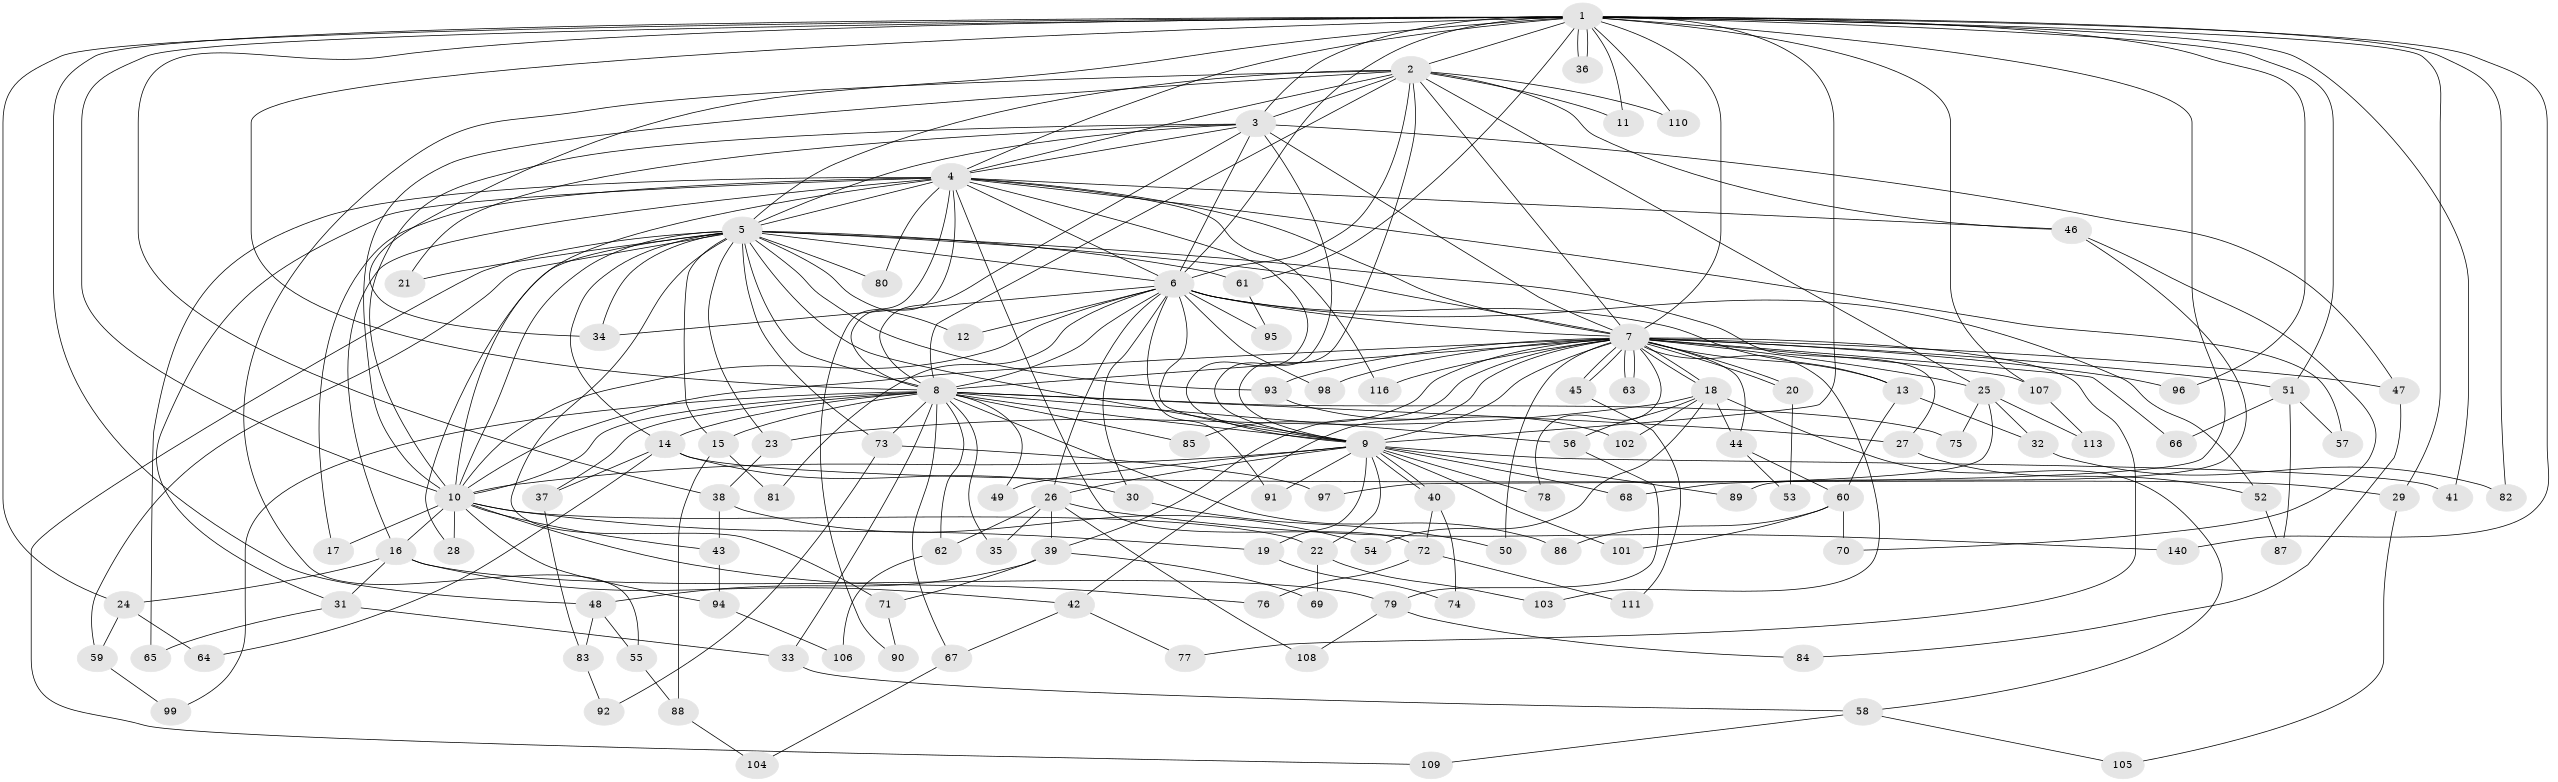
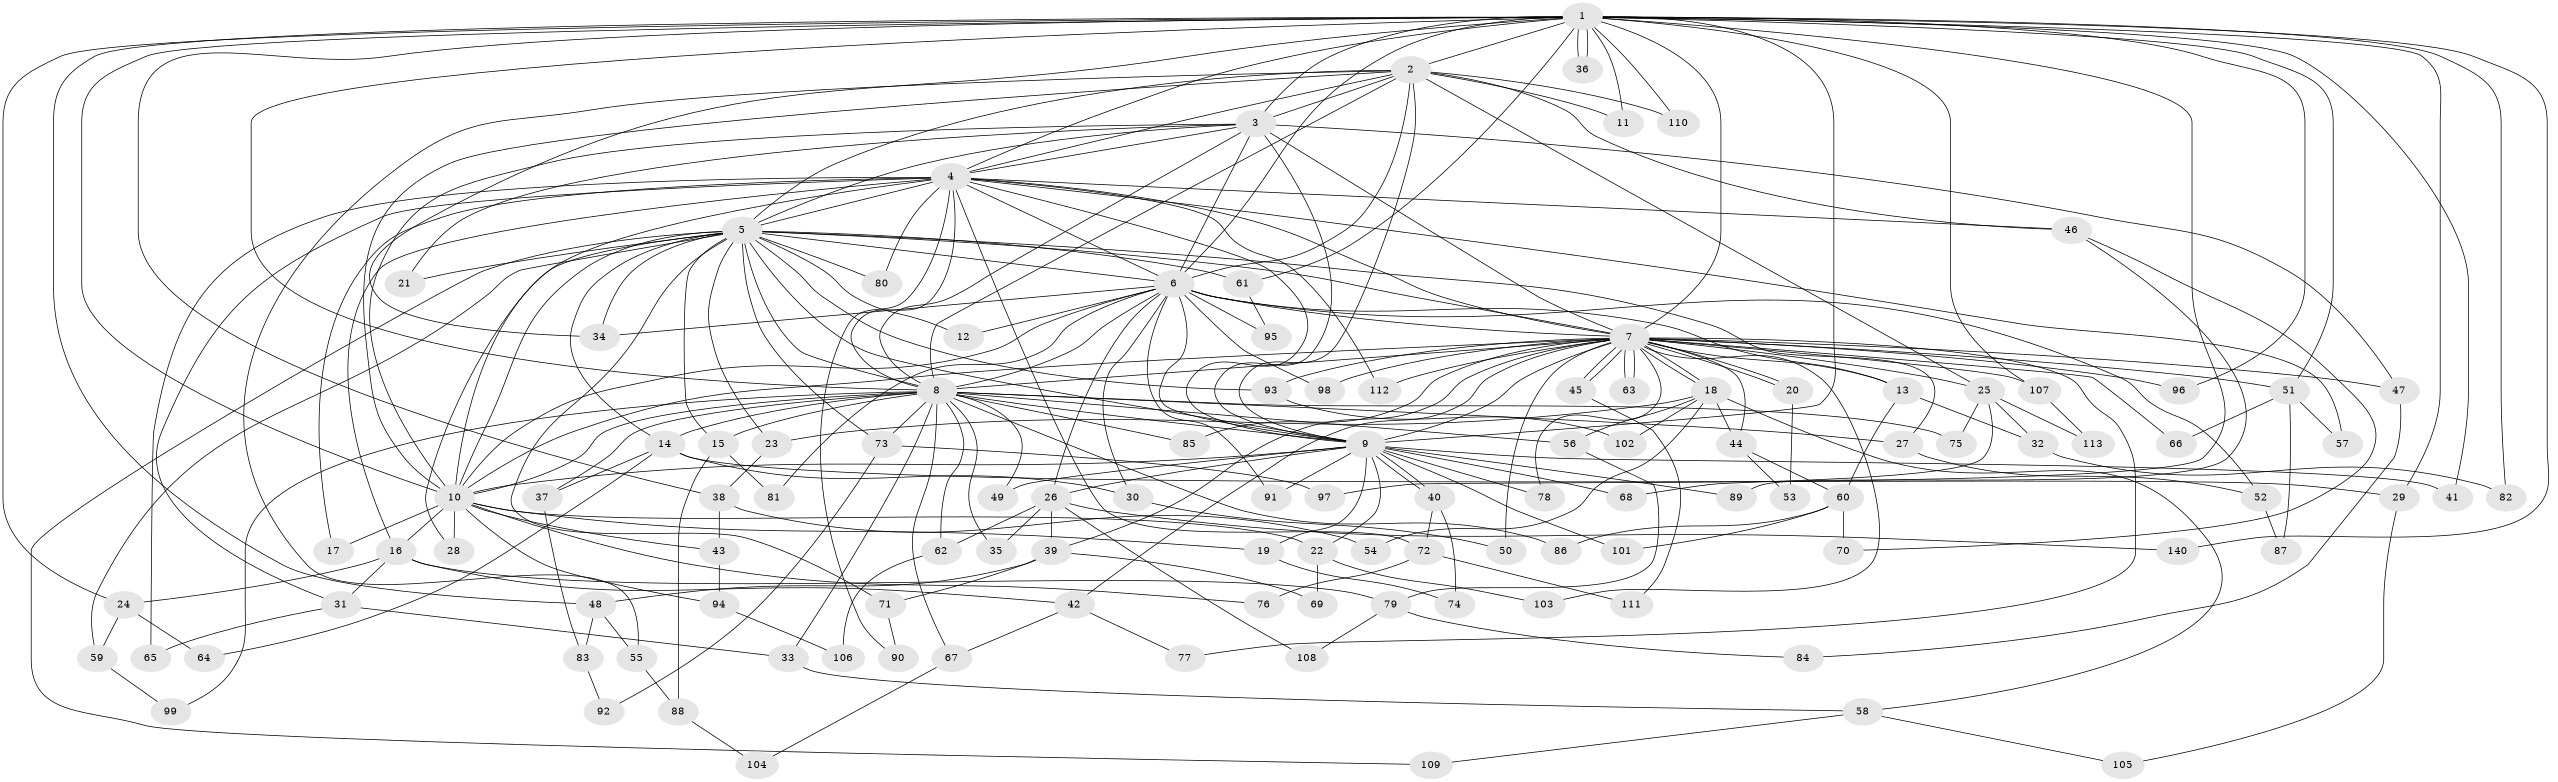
edge "2" -- "7": removed
node "116": label "116" -> "112"
